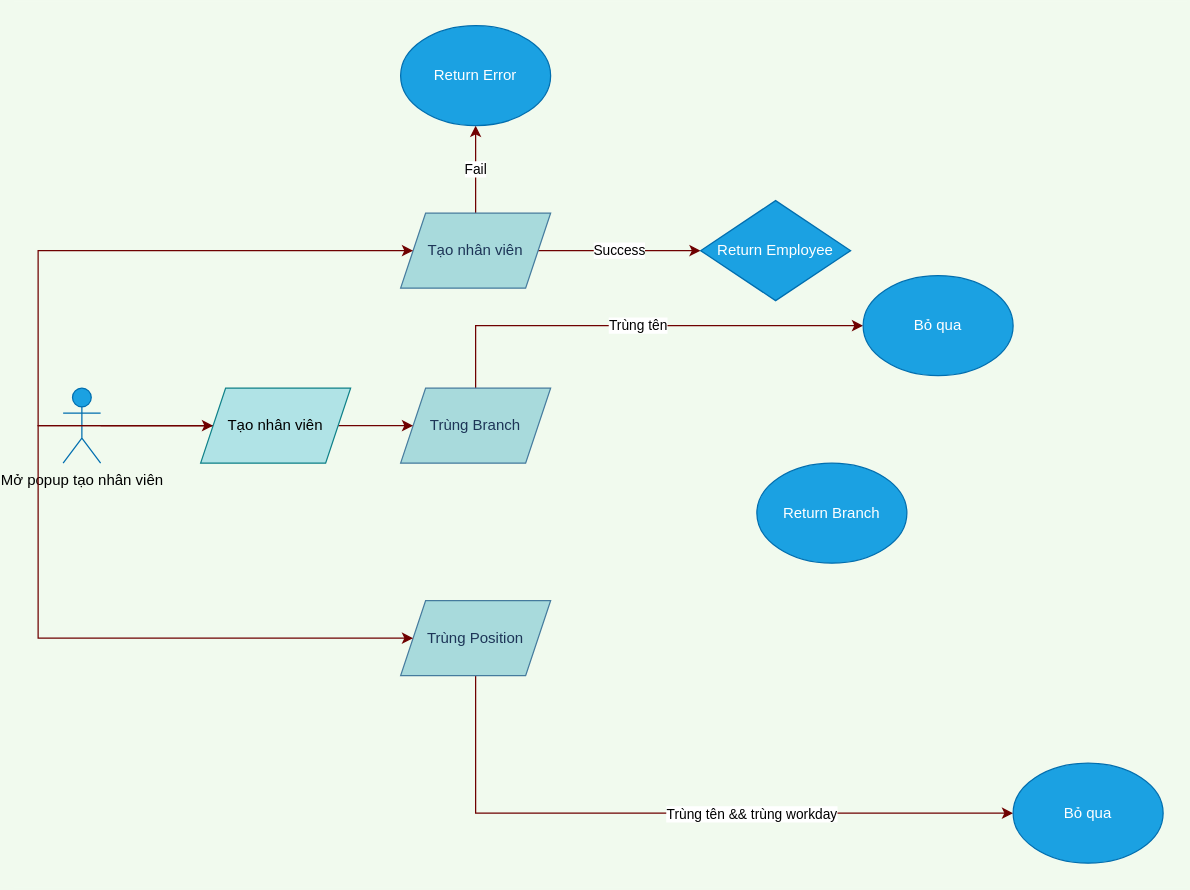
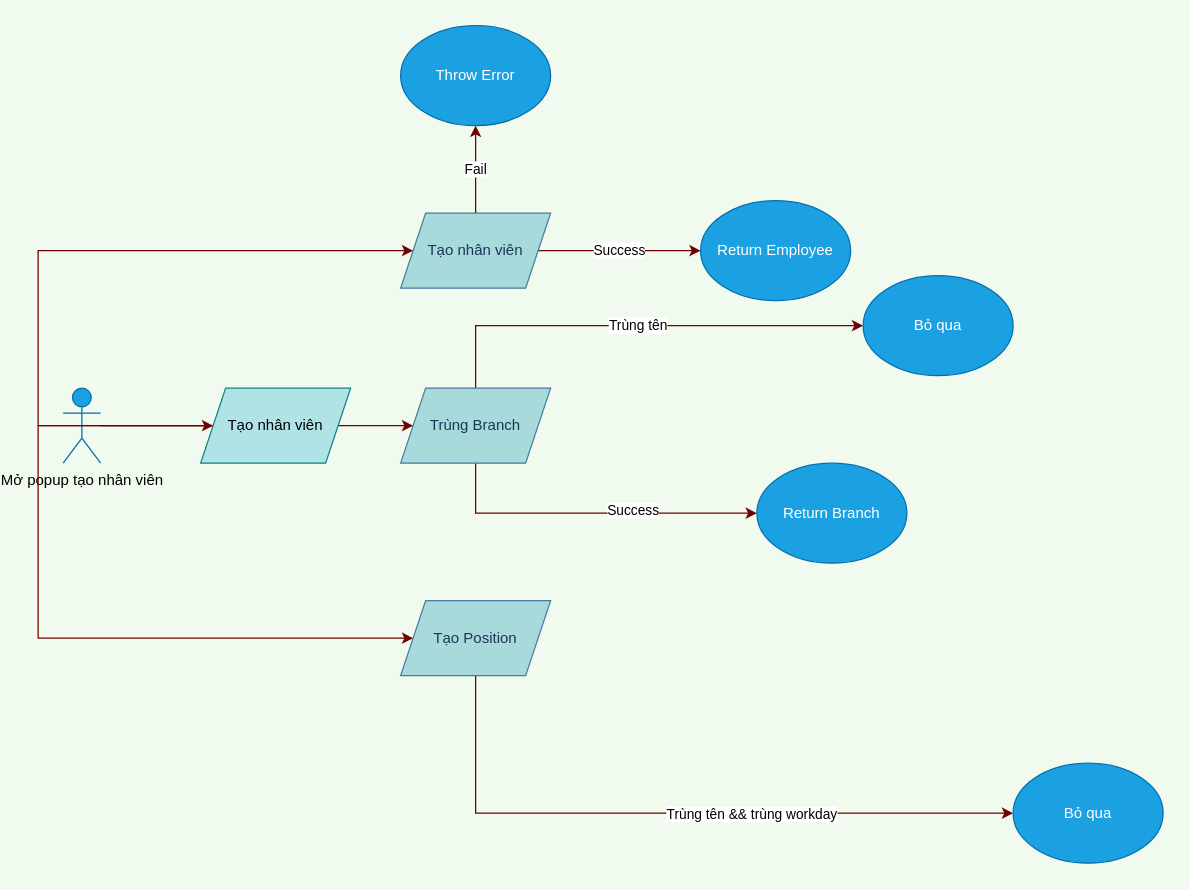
node "Return Error": label "Return Error" -> "Throw Error"
node "Return Employee": shape diamond -> ellipse
edge "Trùng Branch" -> "Return Branch": added, label "Success"
node "Trùng Position": label "Trùng Position" -> "Tạo Position"
